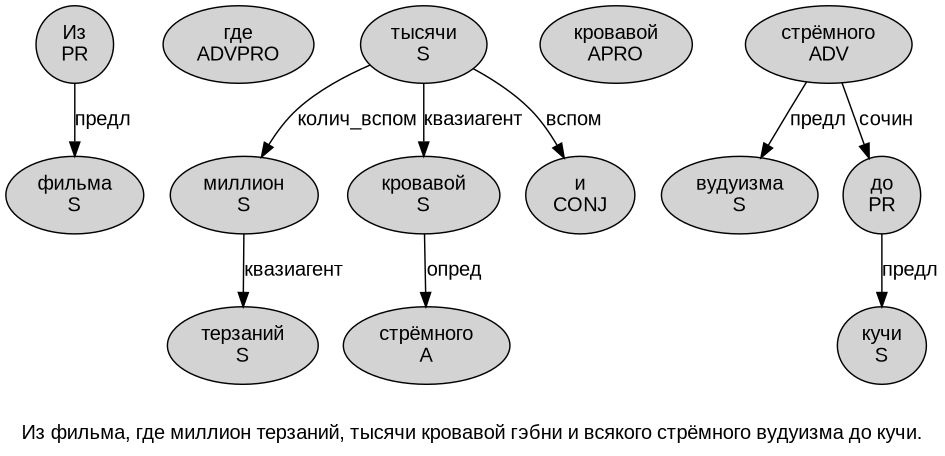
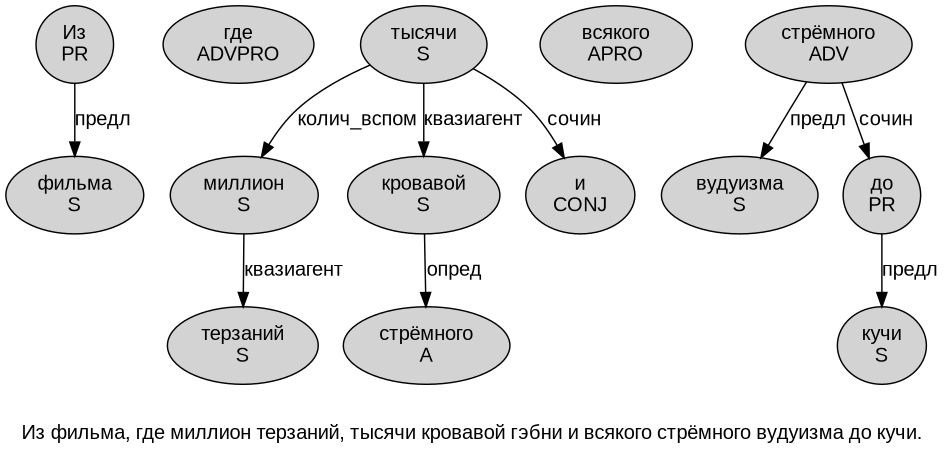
node "кровавой APRO": label "кровавой APRO" -> "всякого APRO"
edge "тысячи S" -> "и CONJ": label "вспом" -> "сочин"
